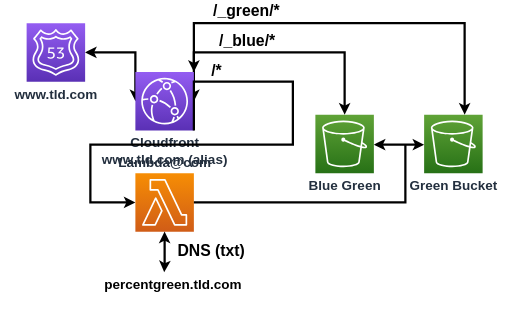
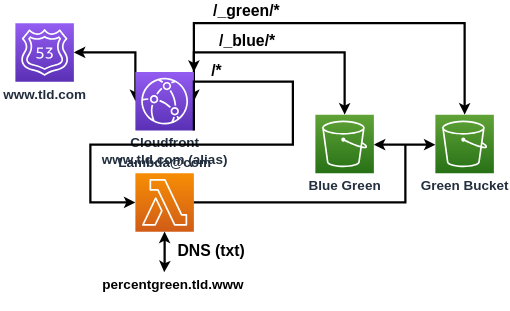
node "www.tld.com": moved (56, 52) -> (45, 52)
node "Green Bucket": moved (453, 144) -> (465, 144)
node "percentgreen.tld.com": label "percentgreen.tld.com" -> "percentgreen.tld.www"
